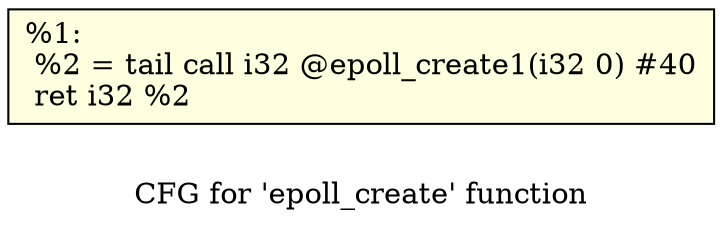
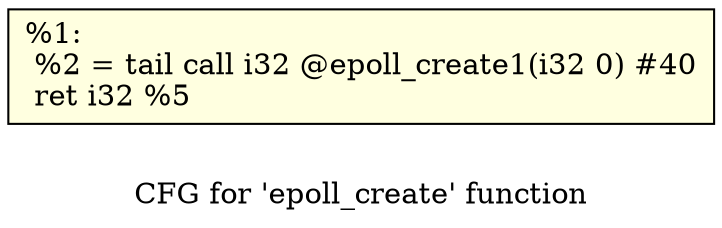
node "%1:": text "ret i32 %2" -> "ret i32 %5"
